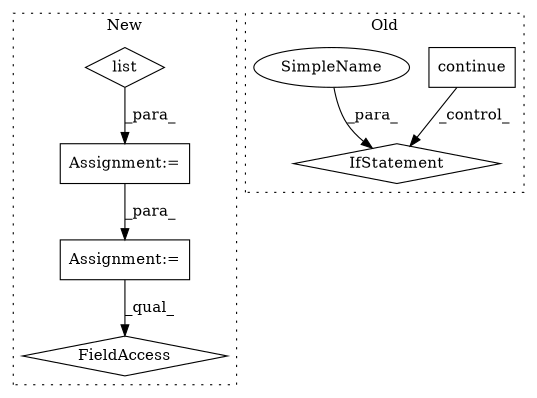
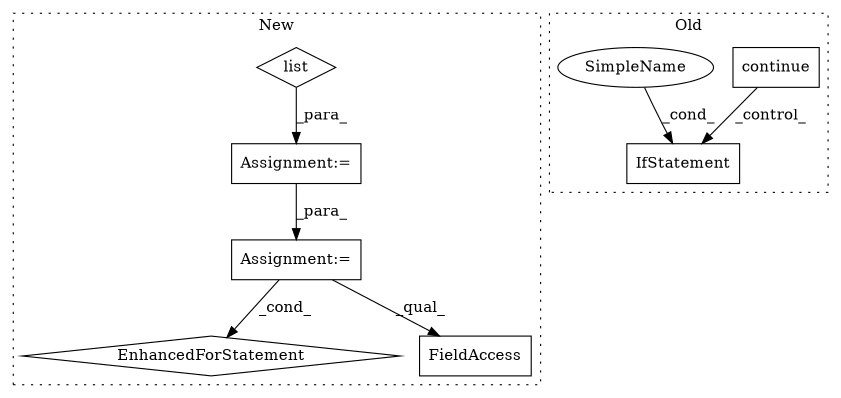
edge "SimpleName" -> "IfStatement": label "_para_" -> "_cond_"
node "IfStatement": shape diamond -> box
node "FieldAccess": shape diamond -> box
node "EnhancedForStatement": added
